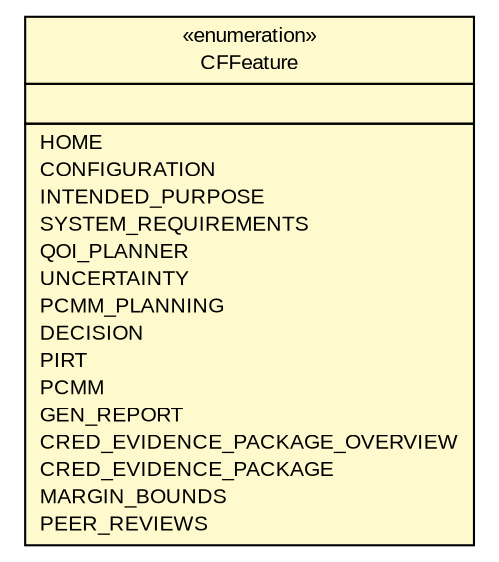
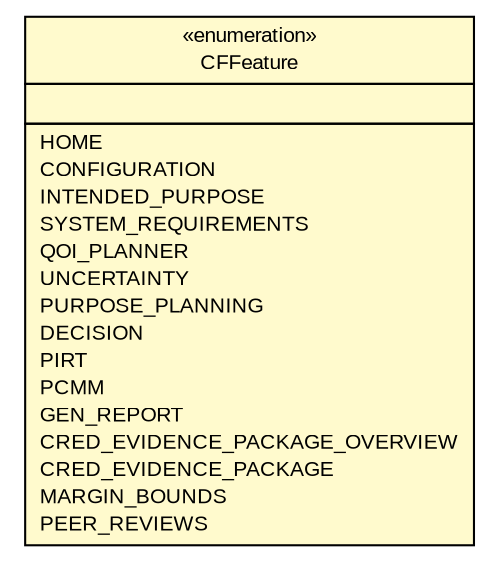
node "CFFeature": text "PCMM_PLANNING" -> "PURPOSE_PLANNING"
